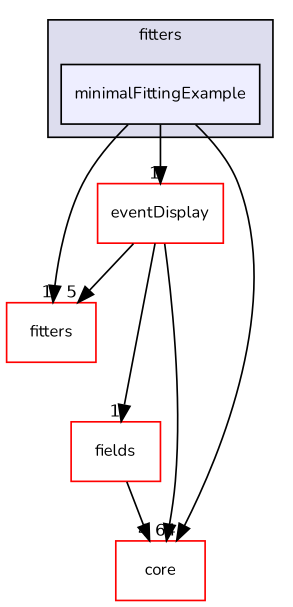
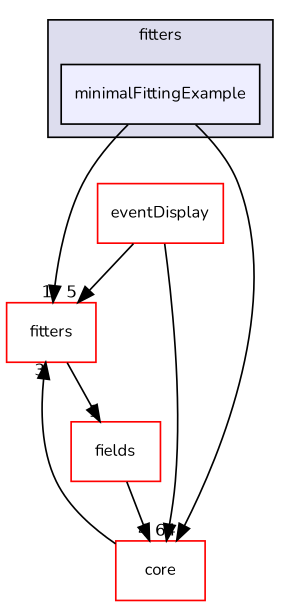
edge "minimalFittingExample" -> "eventDisplay": removed
edge "eventDisplay" -> "fields": now "fitters" -> "fields"
edge "core" -> "fitters": added
